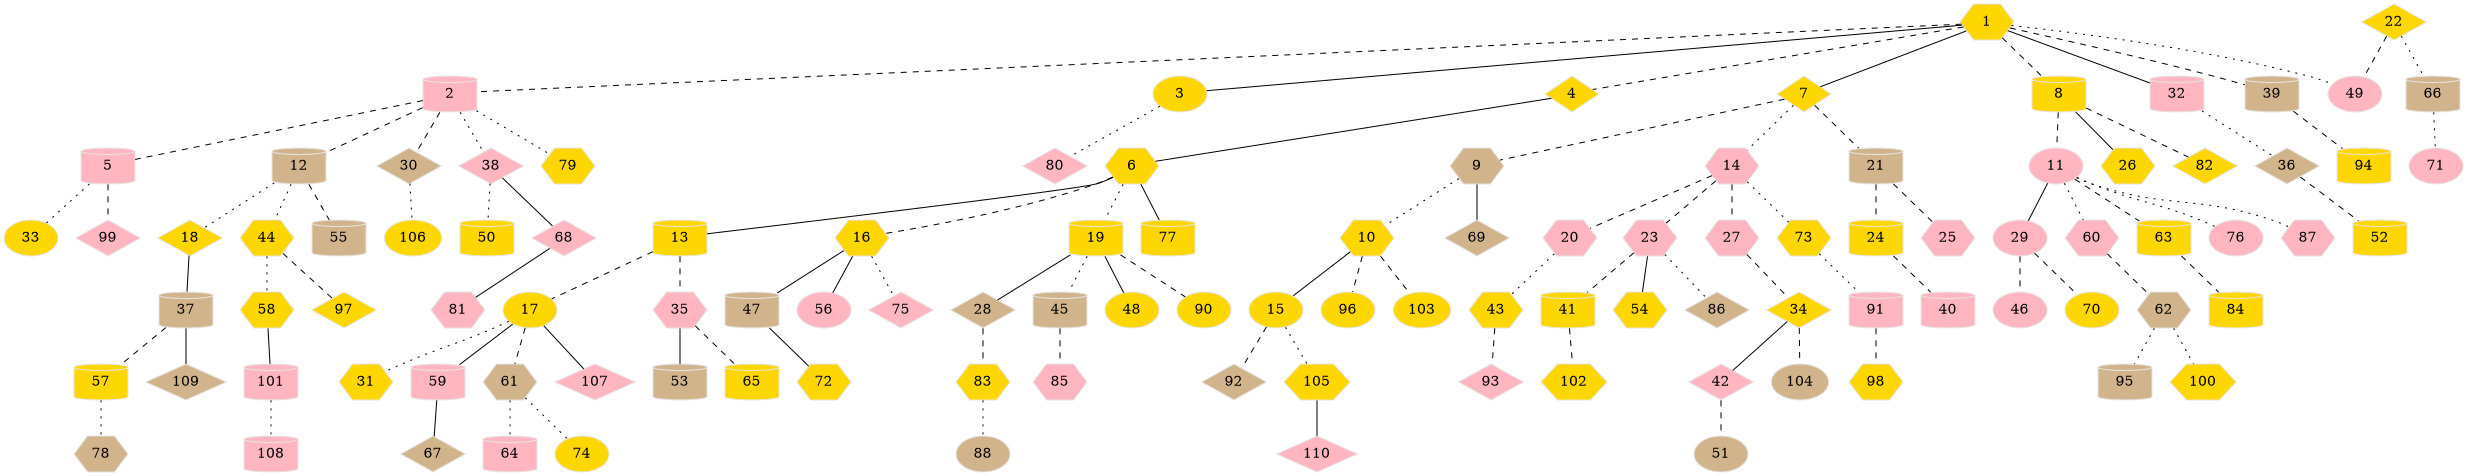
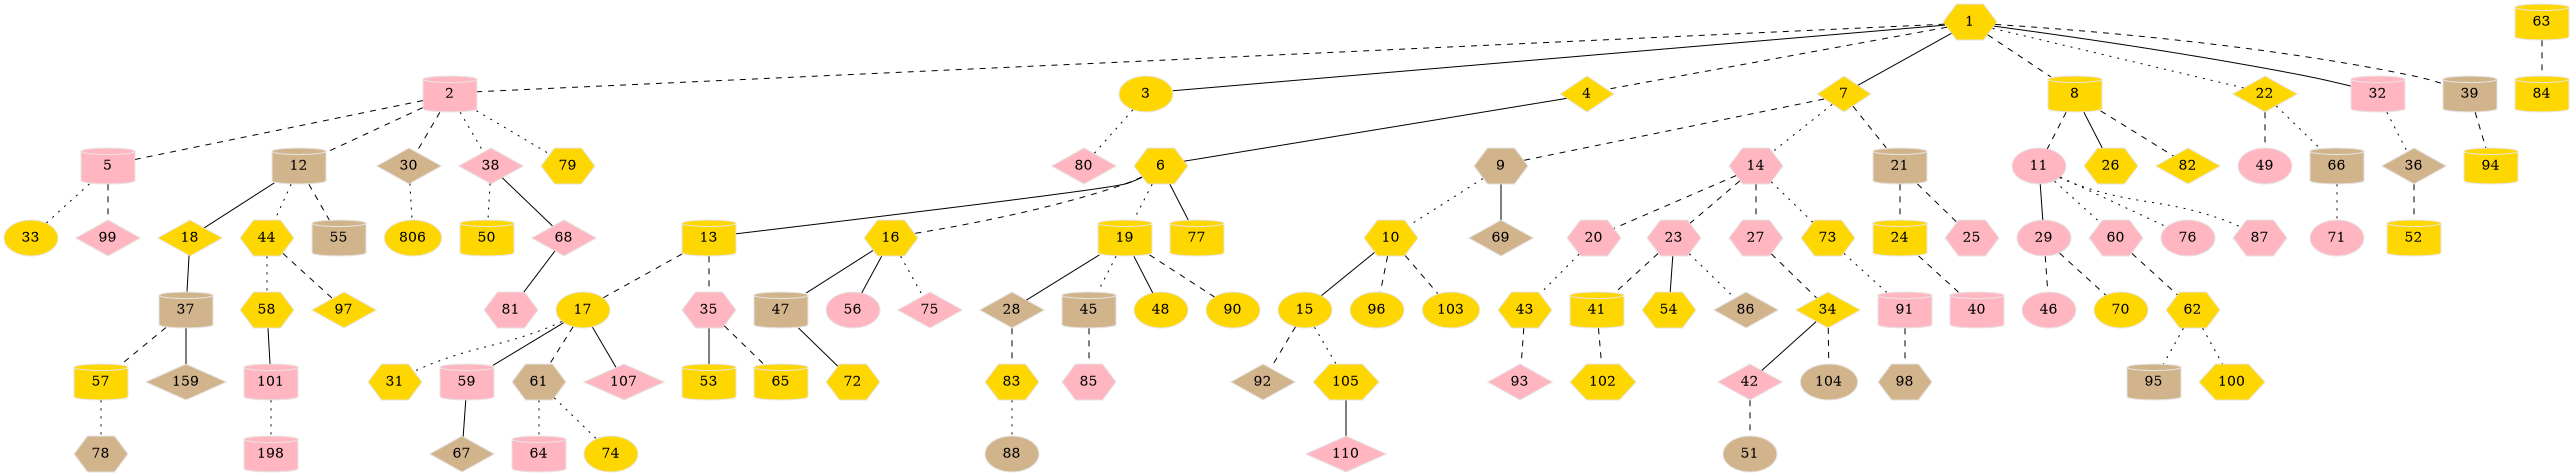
edge "1" -- "49": now "1" -- "22"
edge "11" -- "63": removed
edge "12" -- "18": style dotted -> solid
node "106": label "106" -> "806"
node "62": fillcolor tan -> gold
node "109": label "109" -> "159"
node "53": fillcolor tan -> gold
node "98": fillcolor gold -> tan
node "108": label "108" -> "198"
